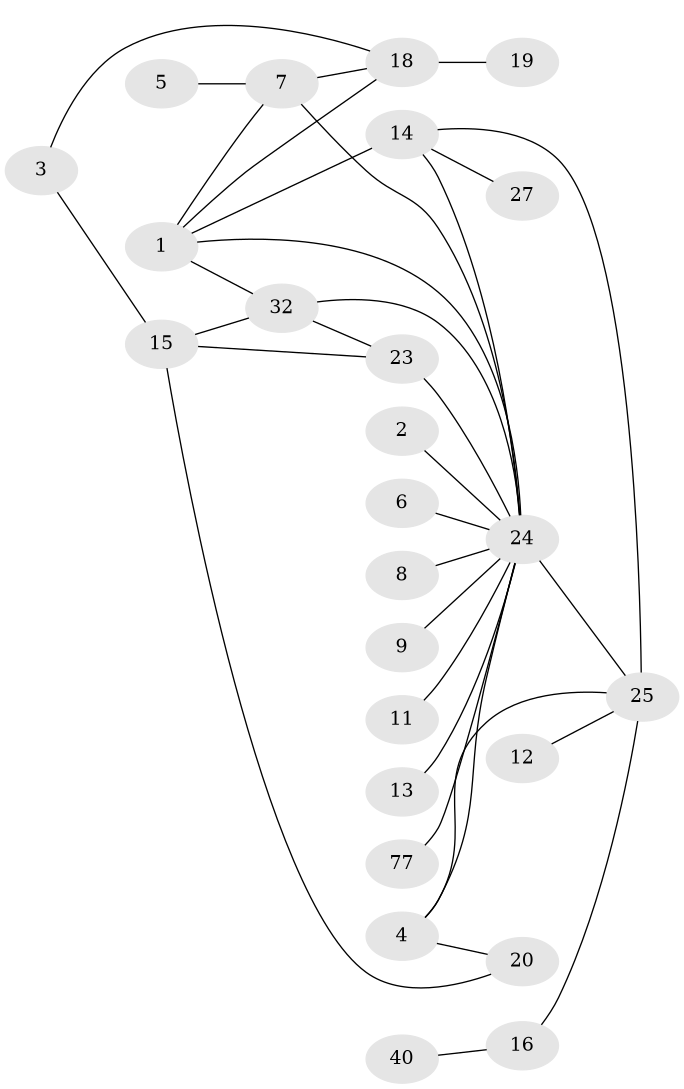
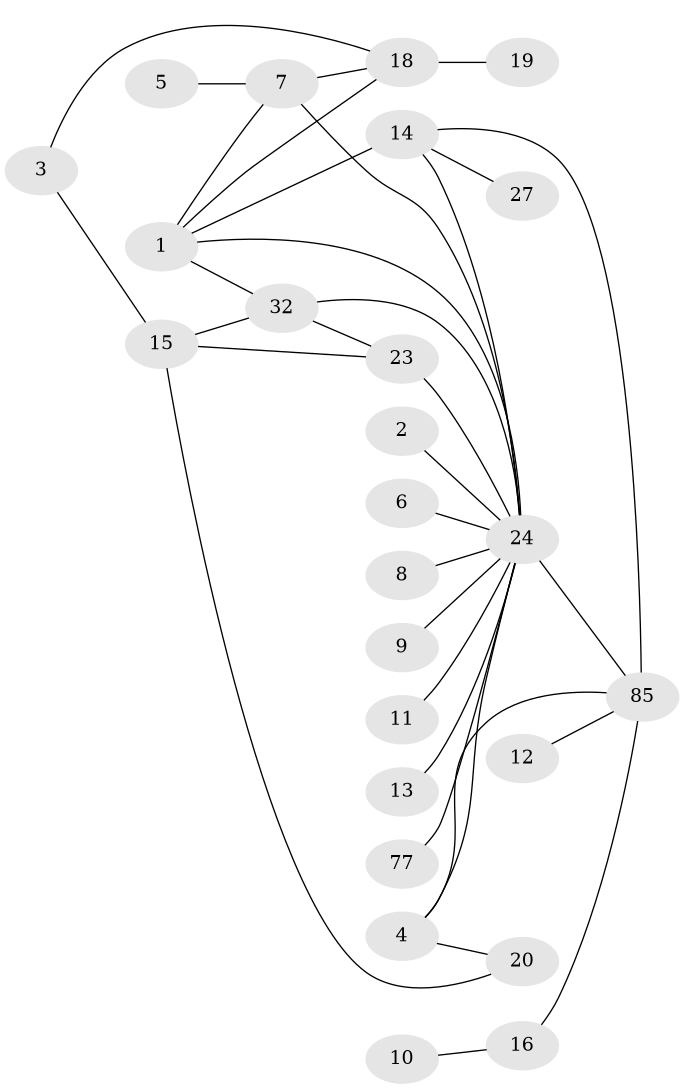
node "25": label "25" -> "85"
node "40": label "40" -> "10"
